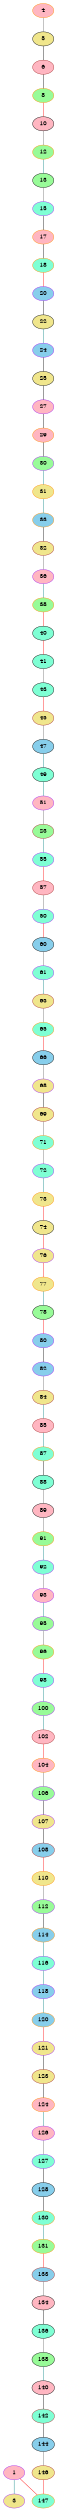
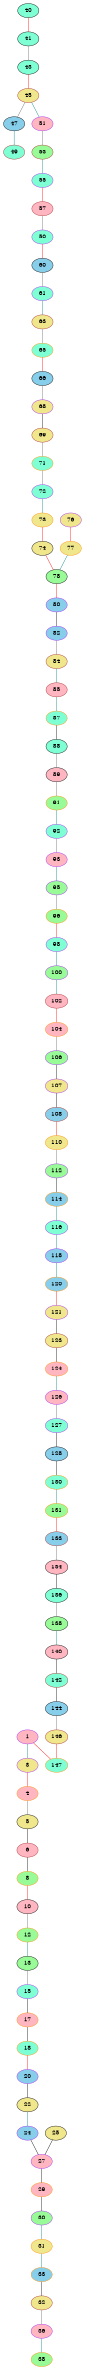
edge "24" -- "25": now "24" -- "27"
edge "38" -- "40": removed
node "49": color black -> brown
edge "49" -- "51": now "45" -- "51"
node "23": label "23" -> "53"
edge "74" -- "76": now "74" -- "78"
edge "3" -- "4": added
